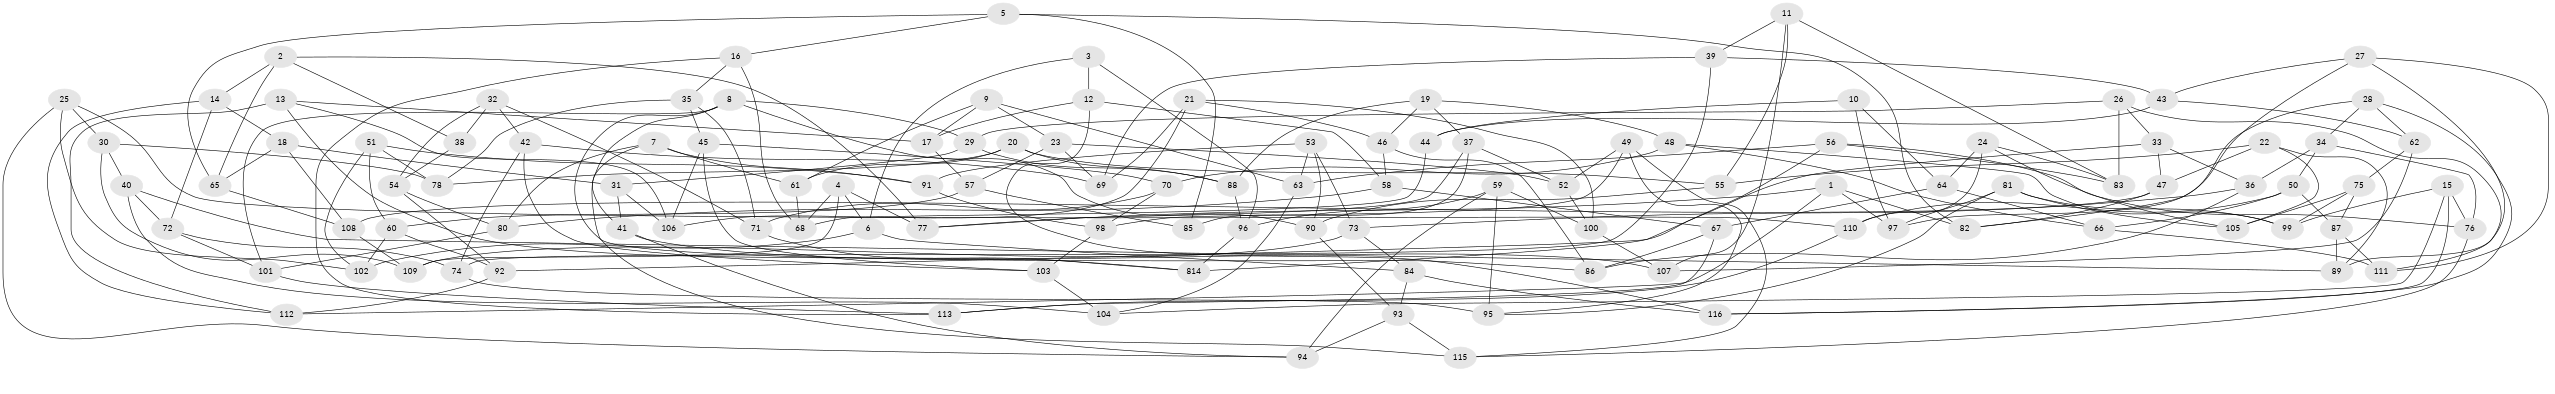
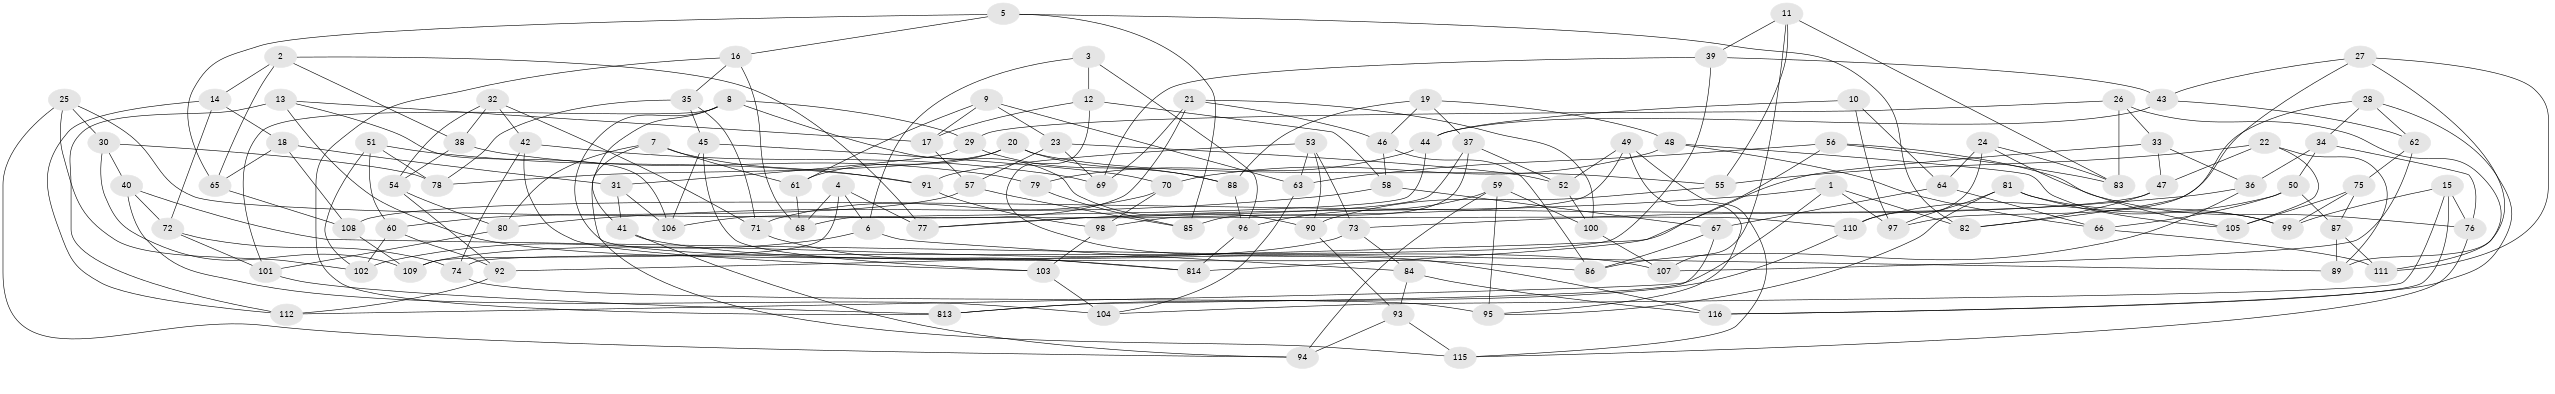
node "79": added
node "113": label "113" -> "813"
